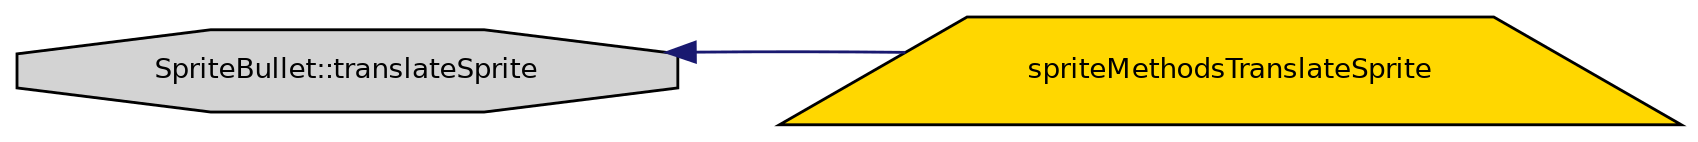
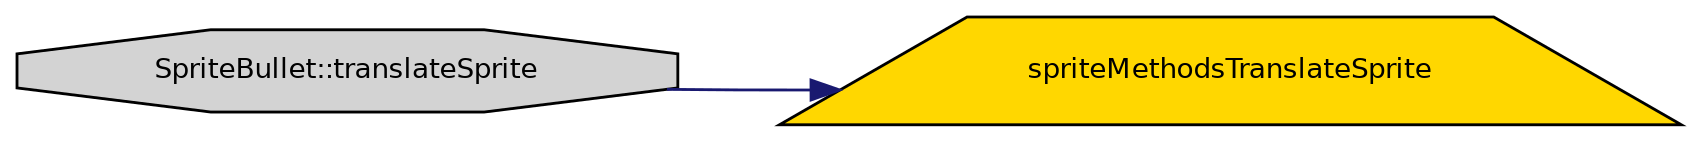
edge "spriteMethodsTranslateSprite" -> "SpriteBullet::translateSprite": reversed
